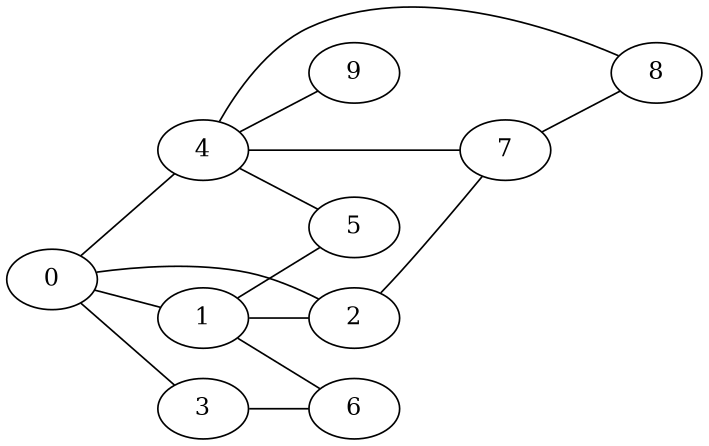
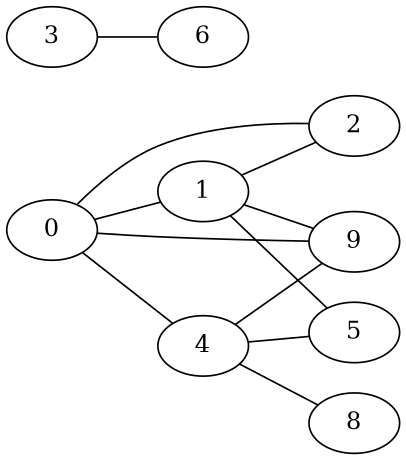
node "7": removed
edge "0" -- "3": now "0" -- "9"
edge "1" -- "6": now "1" -- "9"
